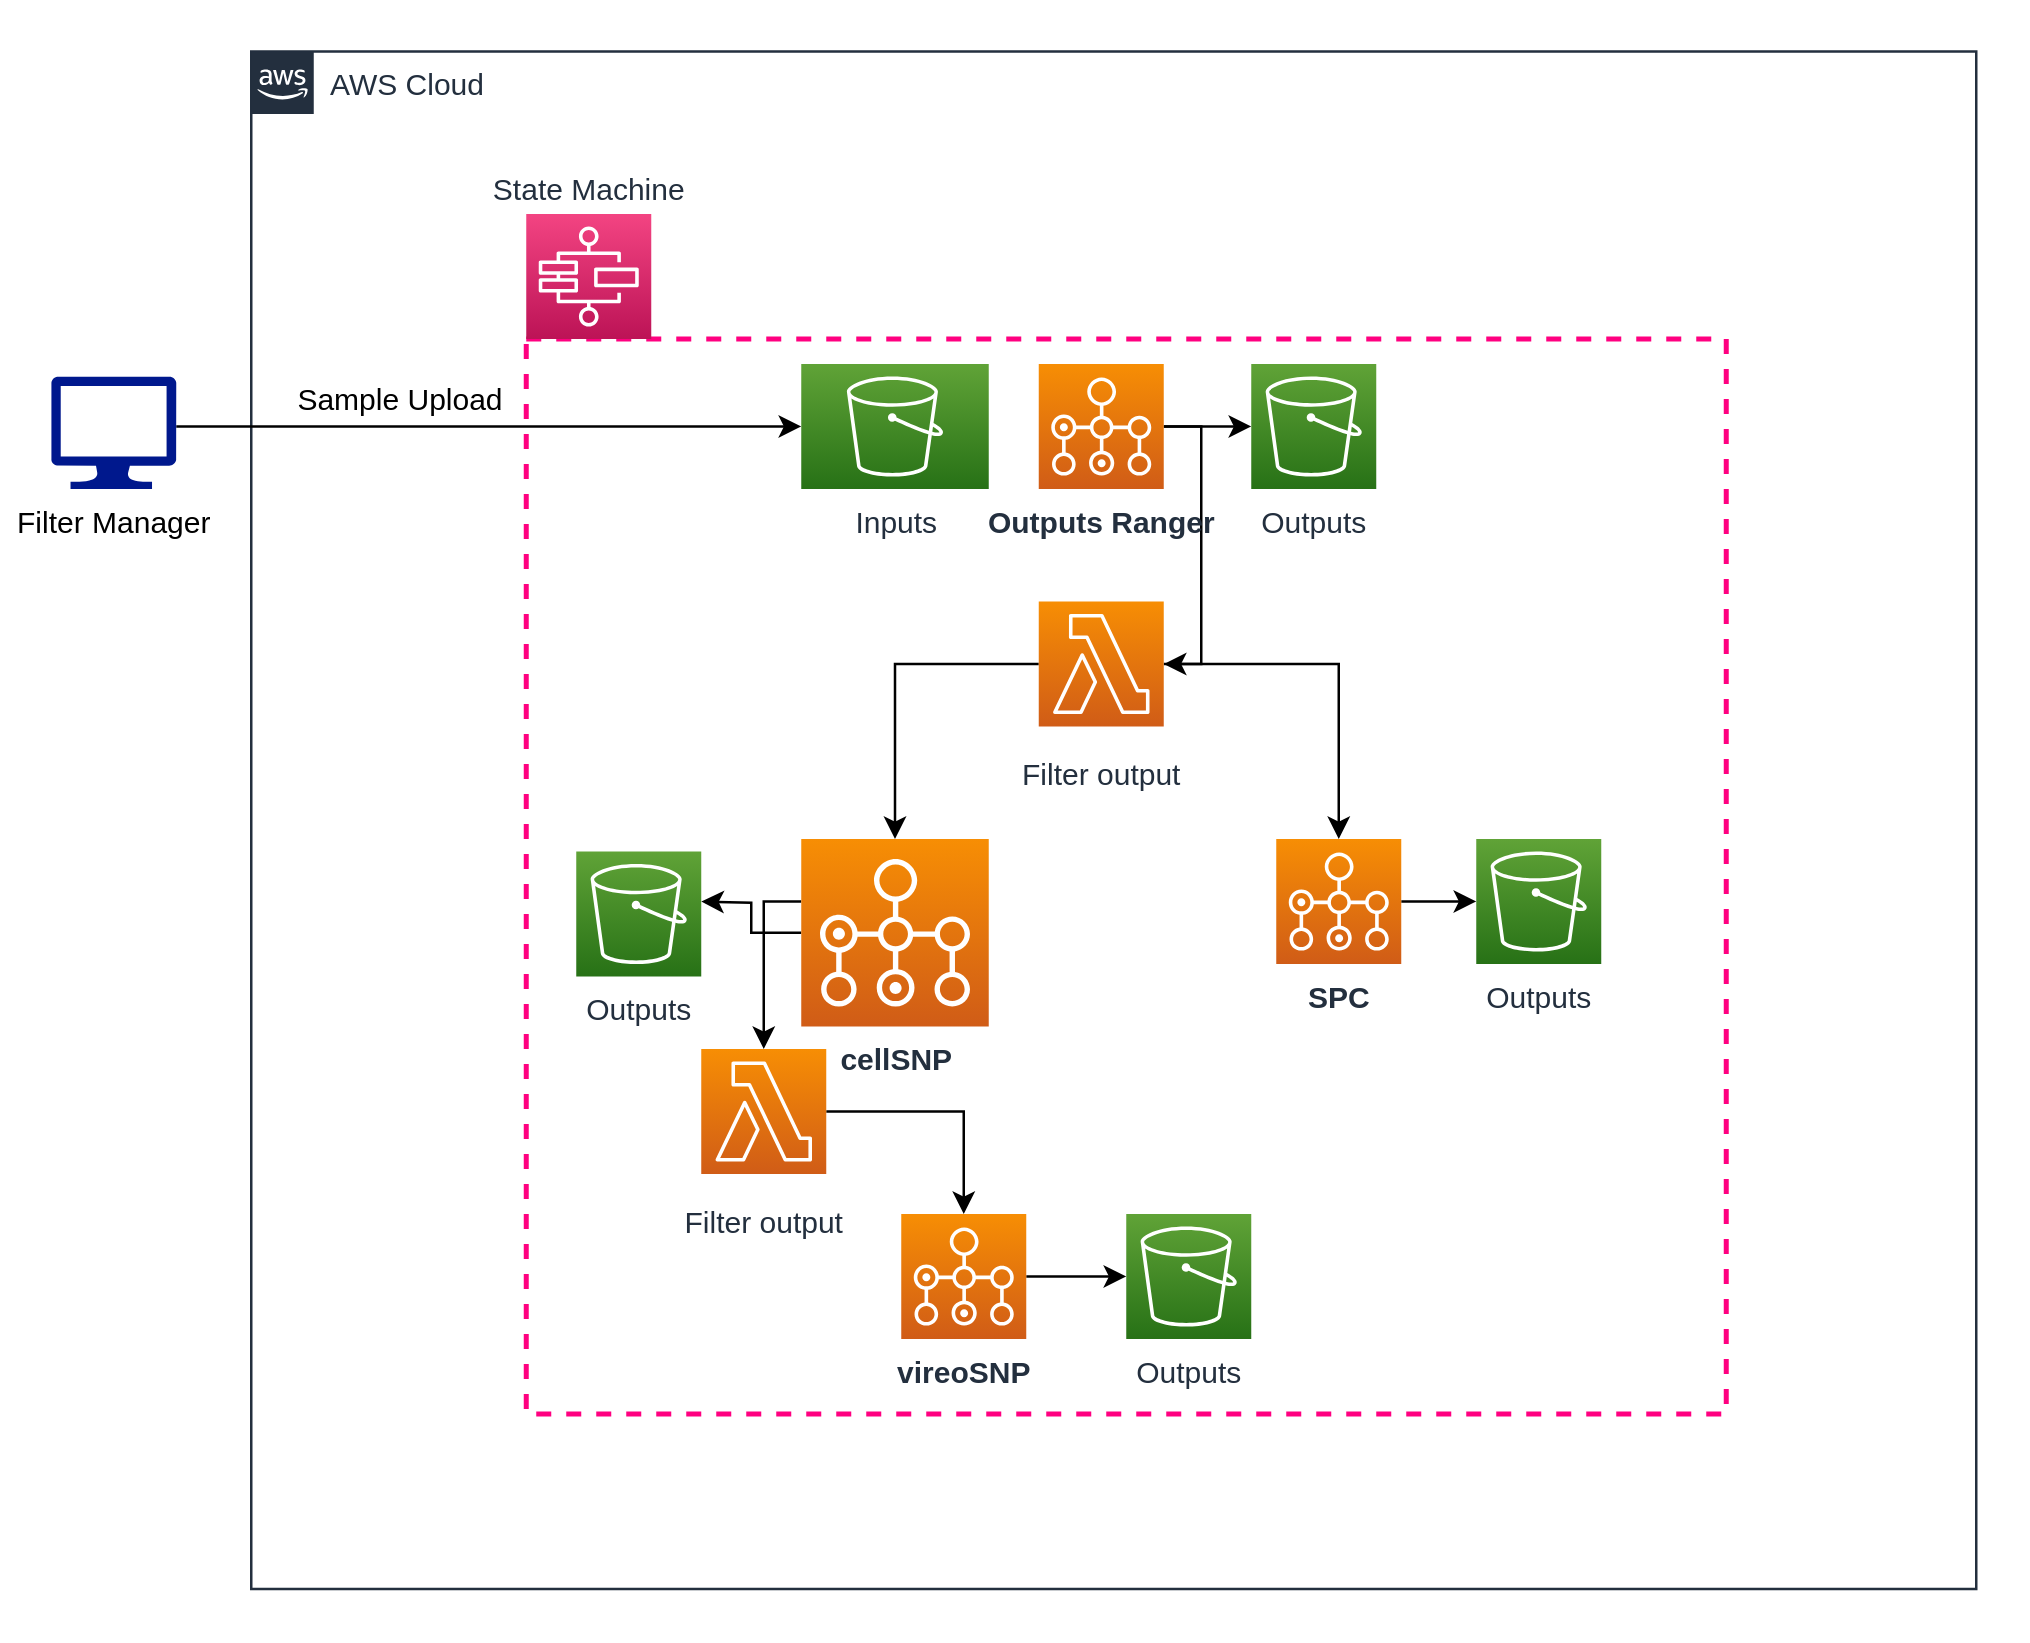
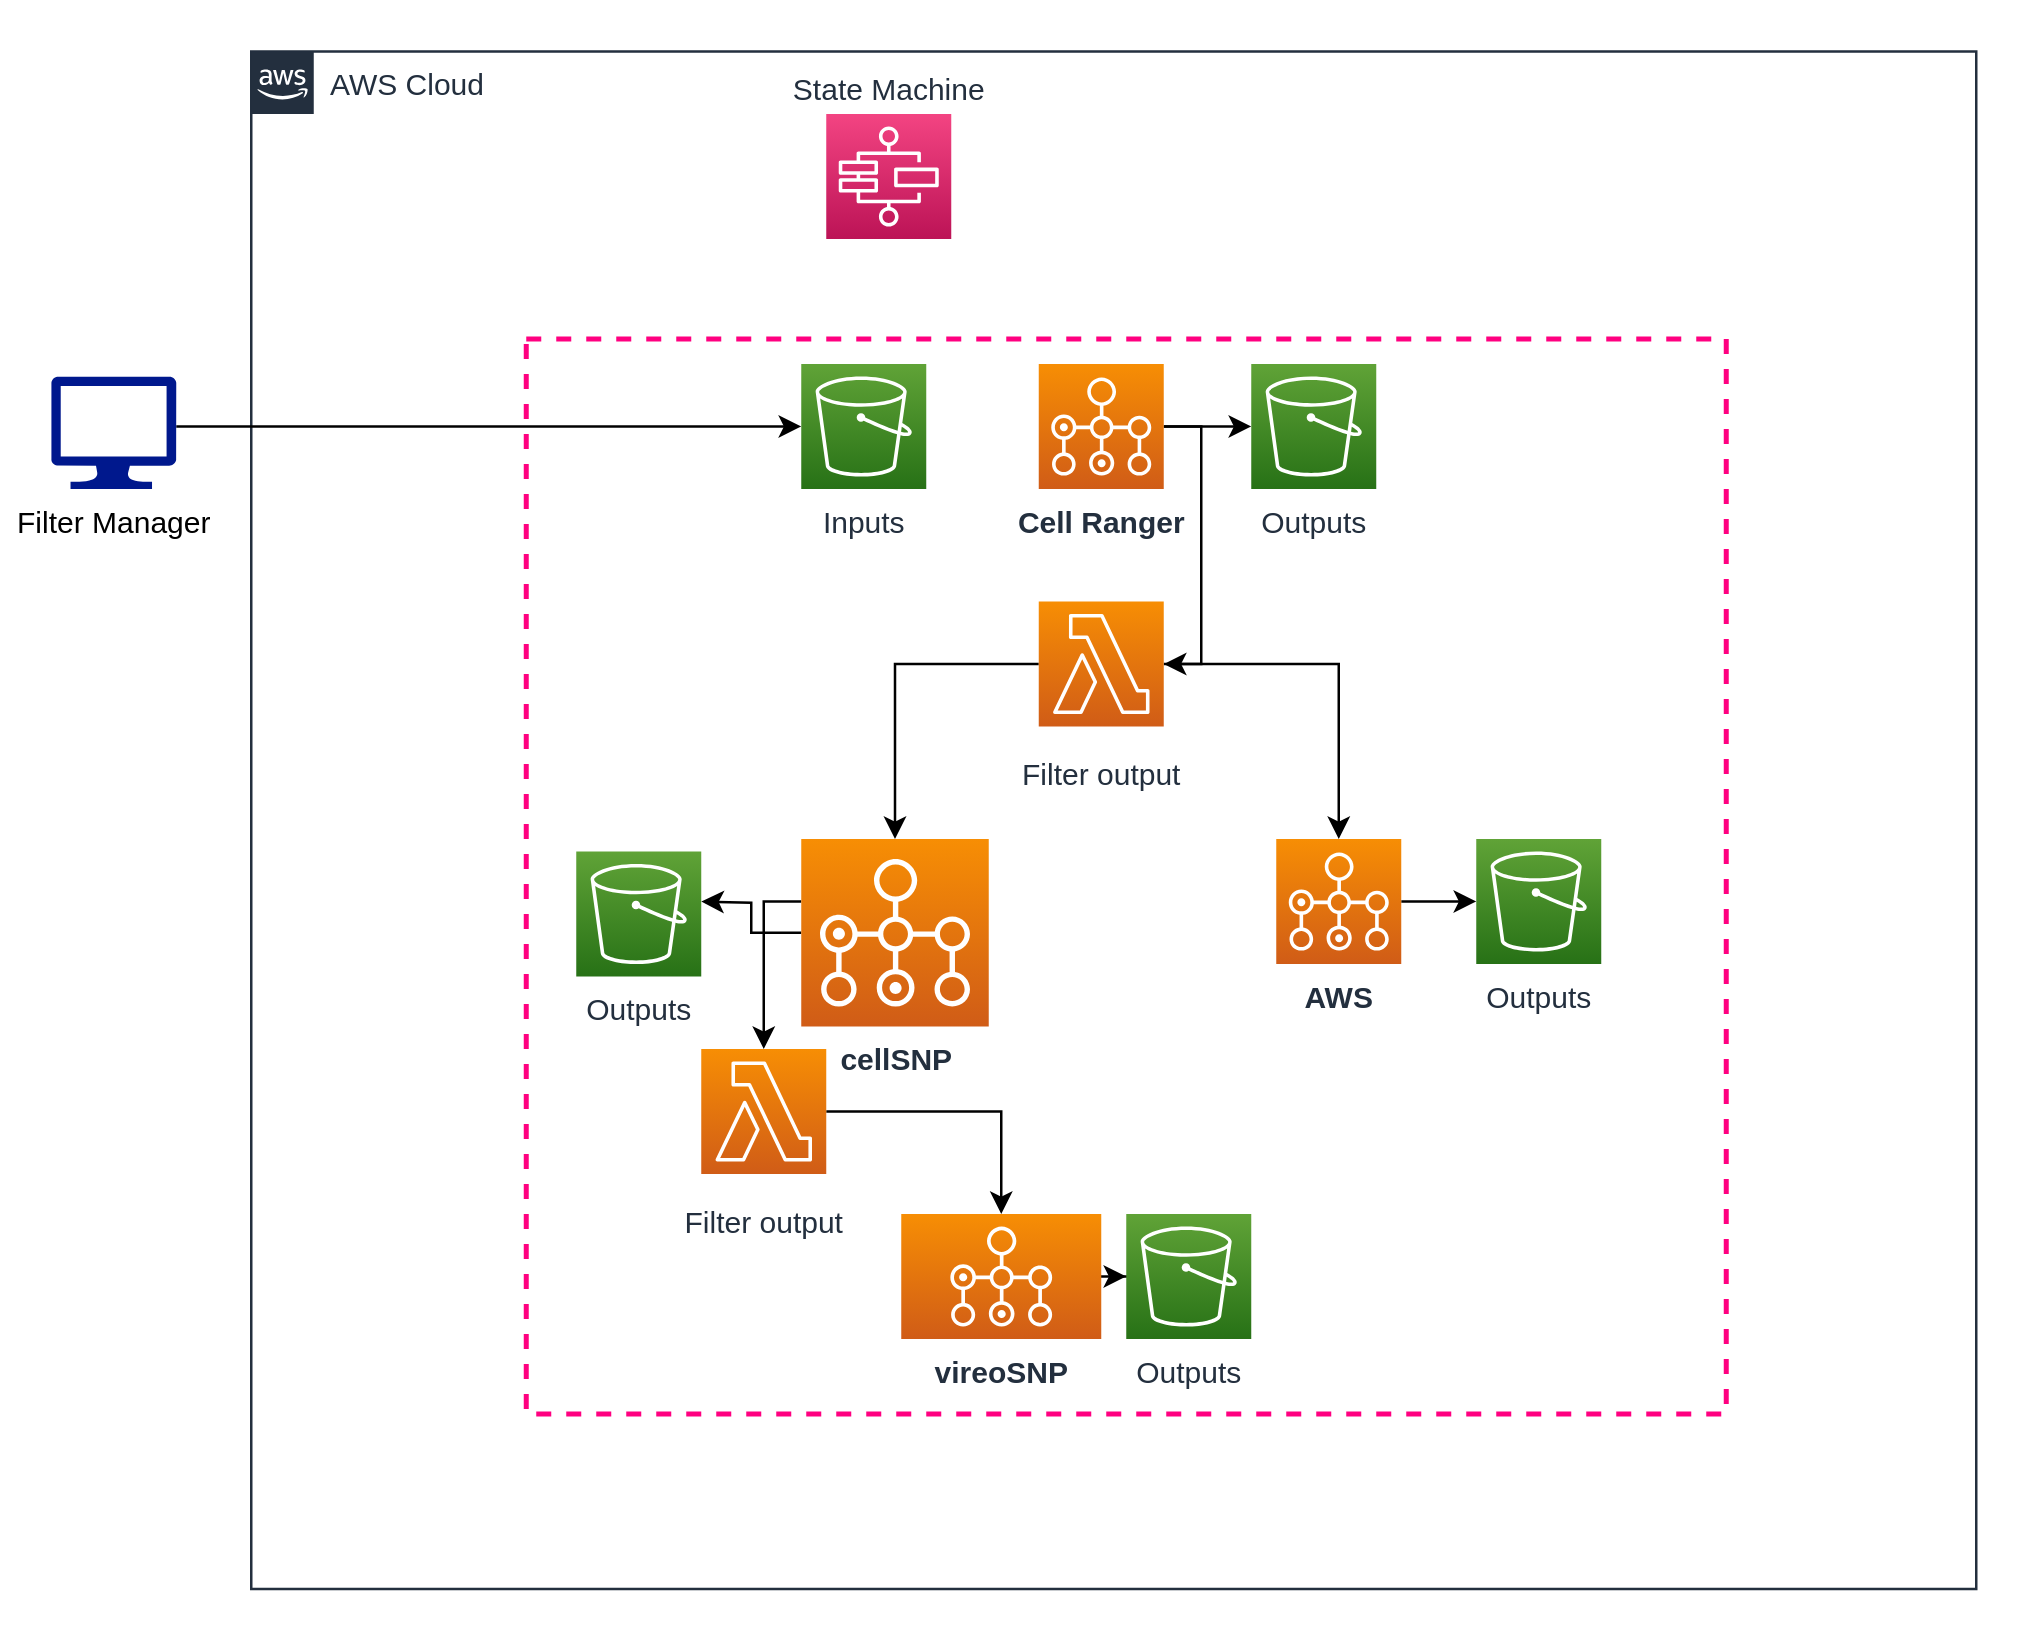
node "State Machine": moved (589, 276) -> (889, 176)
node "Sample Upload": removed
node "Inputs": size 188x125 -> 125x125
node "Outputs Ranger": label "Outputs Ranger" -> "Cell Ranger"
node "SPC": label "SPC" -> "AWS"
node "vireoSNP": size 125x125 -> 200x125
